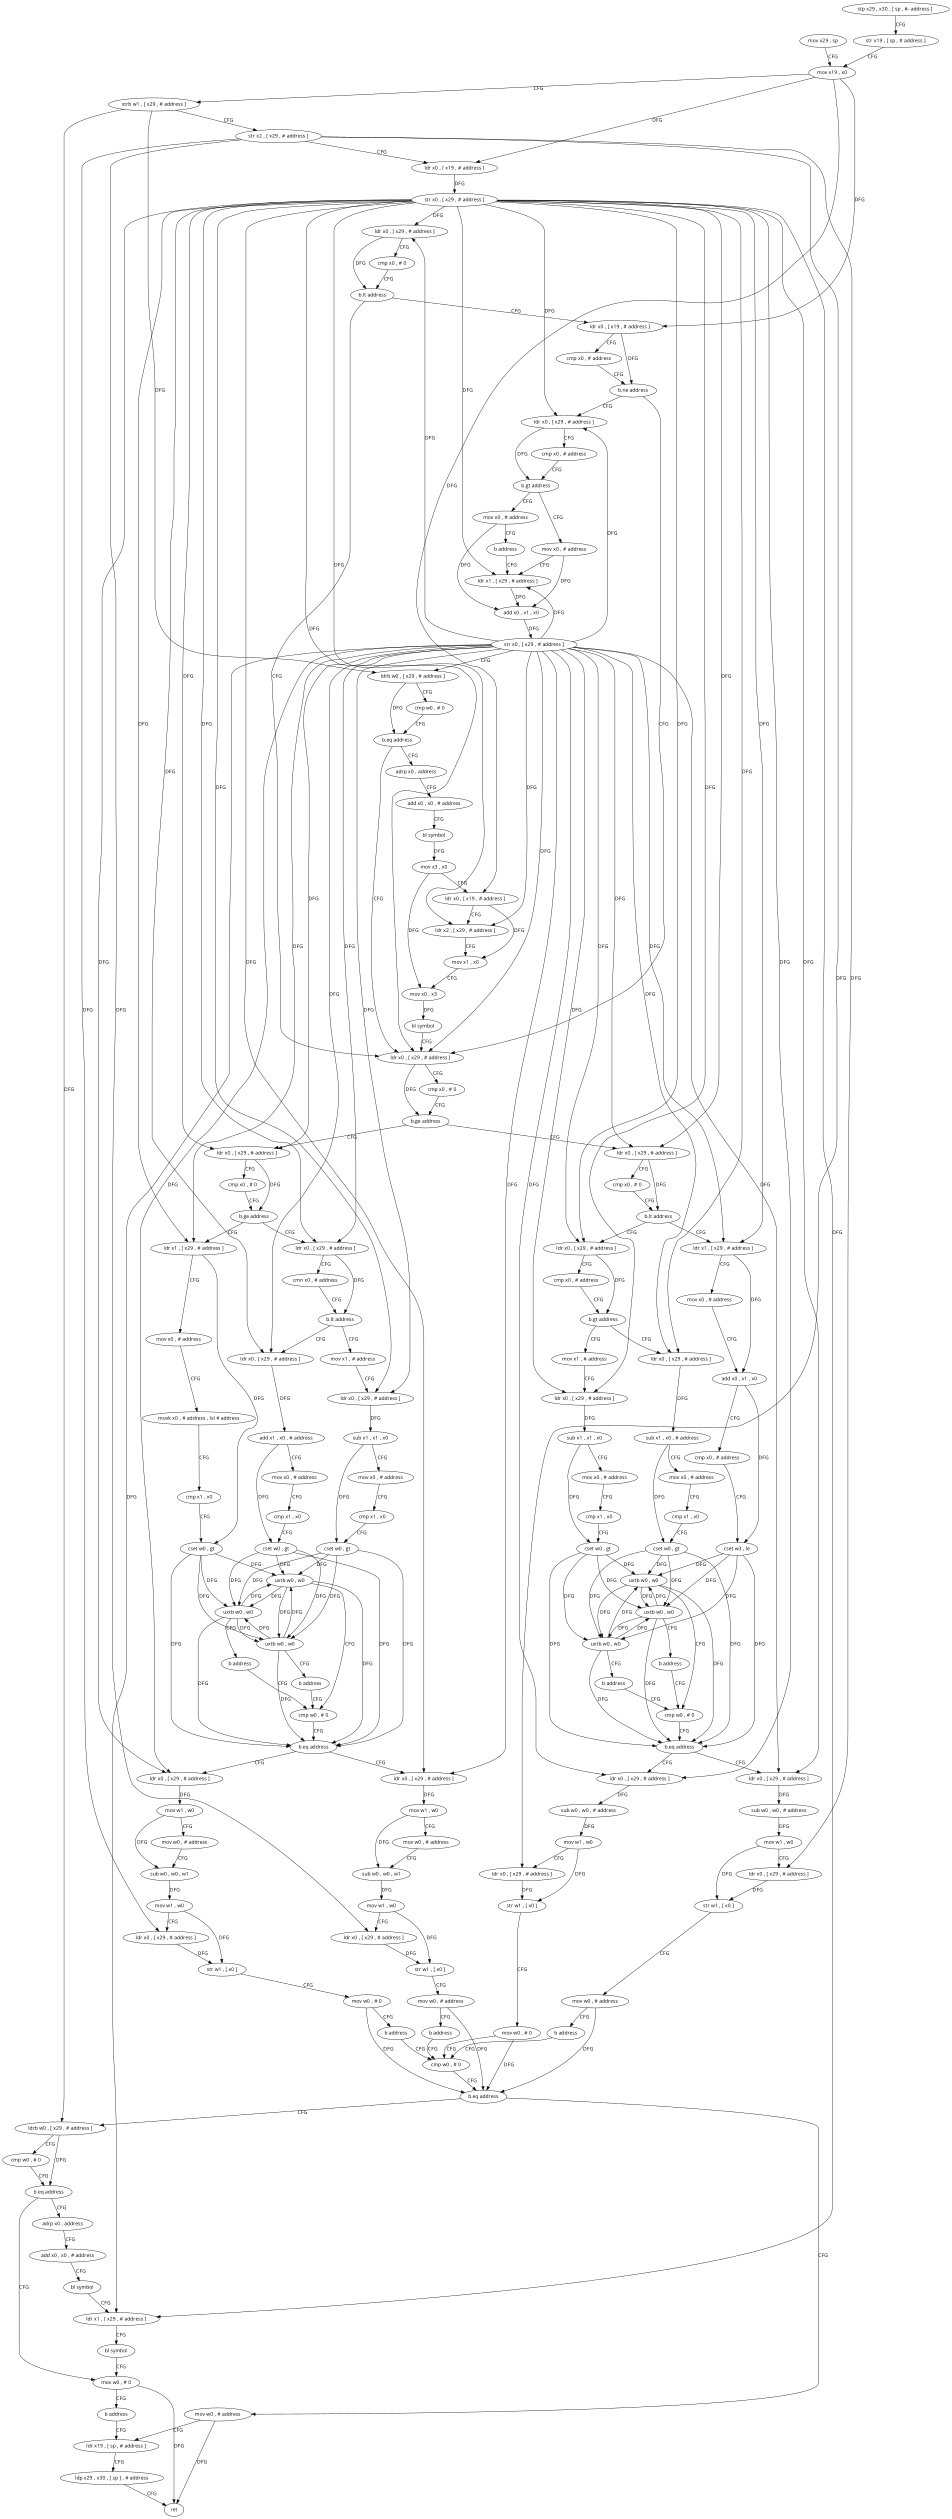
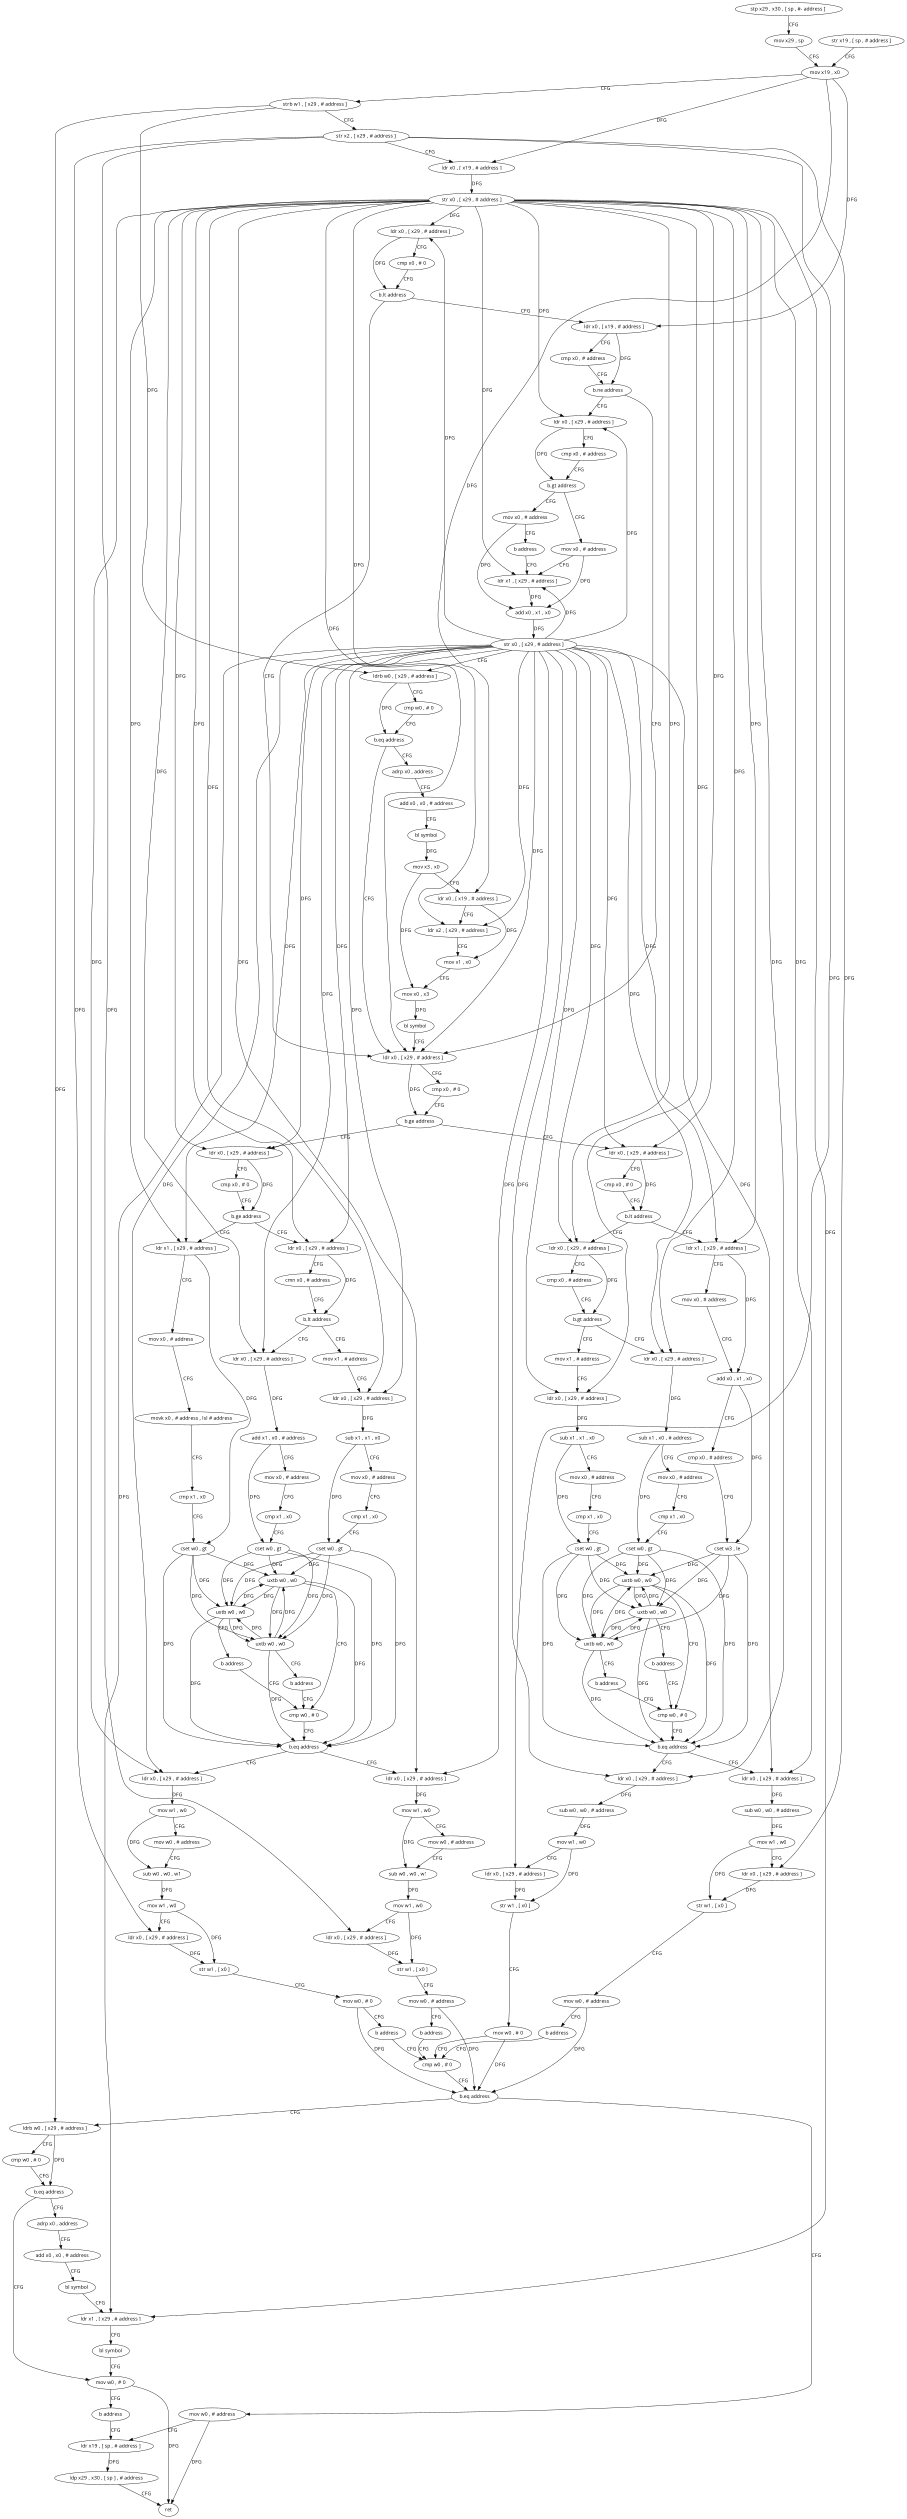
edge "stp x29 , x30 , [ sp , #- address ]!" -> "str x19 , [ sp , # address ]": now "stp x29 , x30 , [ sp , #- address ]!" -> "mov x29 , sp"
edge "ldr x19 , [ sp , # address ]" -> "ldp x29 , x30 , [ sp ] , # address": label "CFG" -> "DFG"
